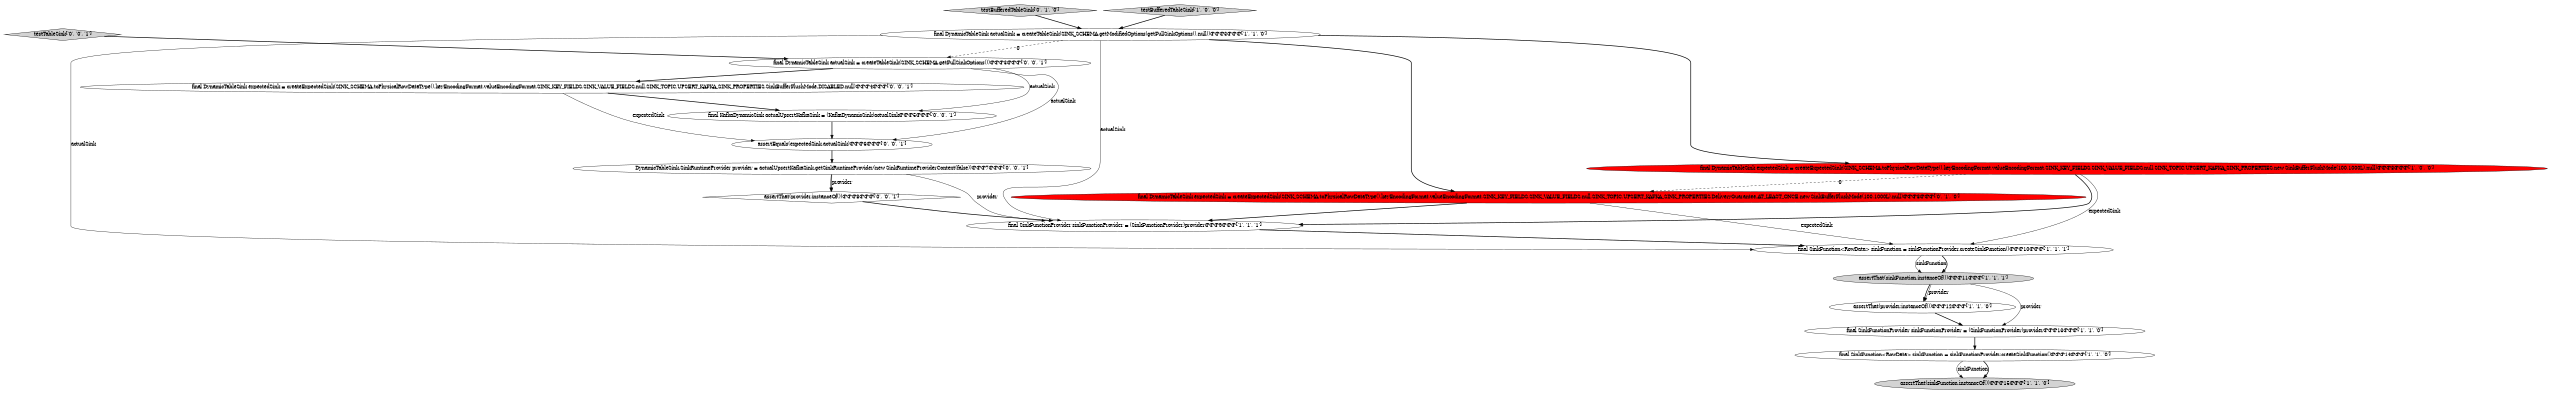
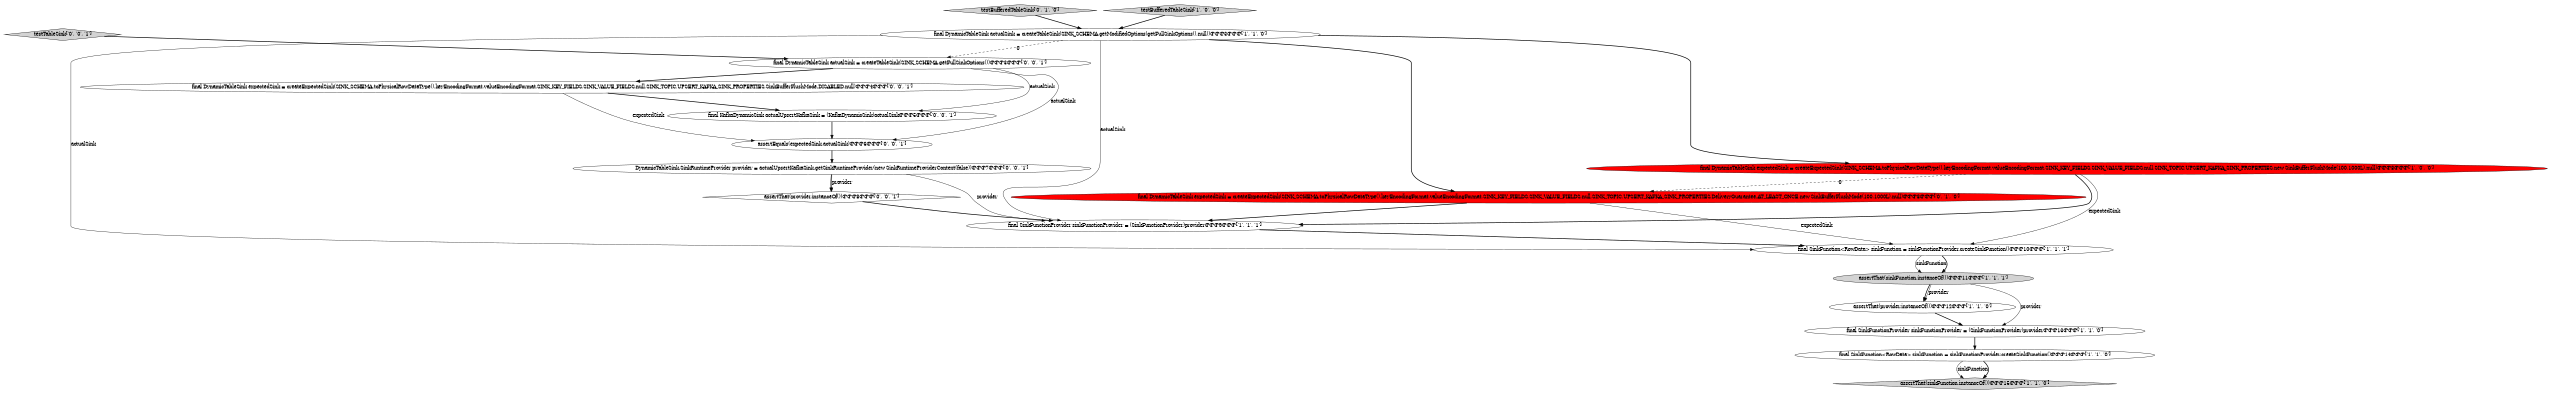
node "assertThat(sinkFunction,instanceOf())@@@15@@@['1', '1', '0']": shape ellipse -> diamond
